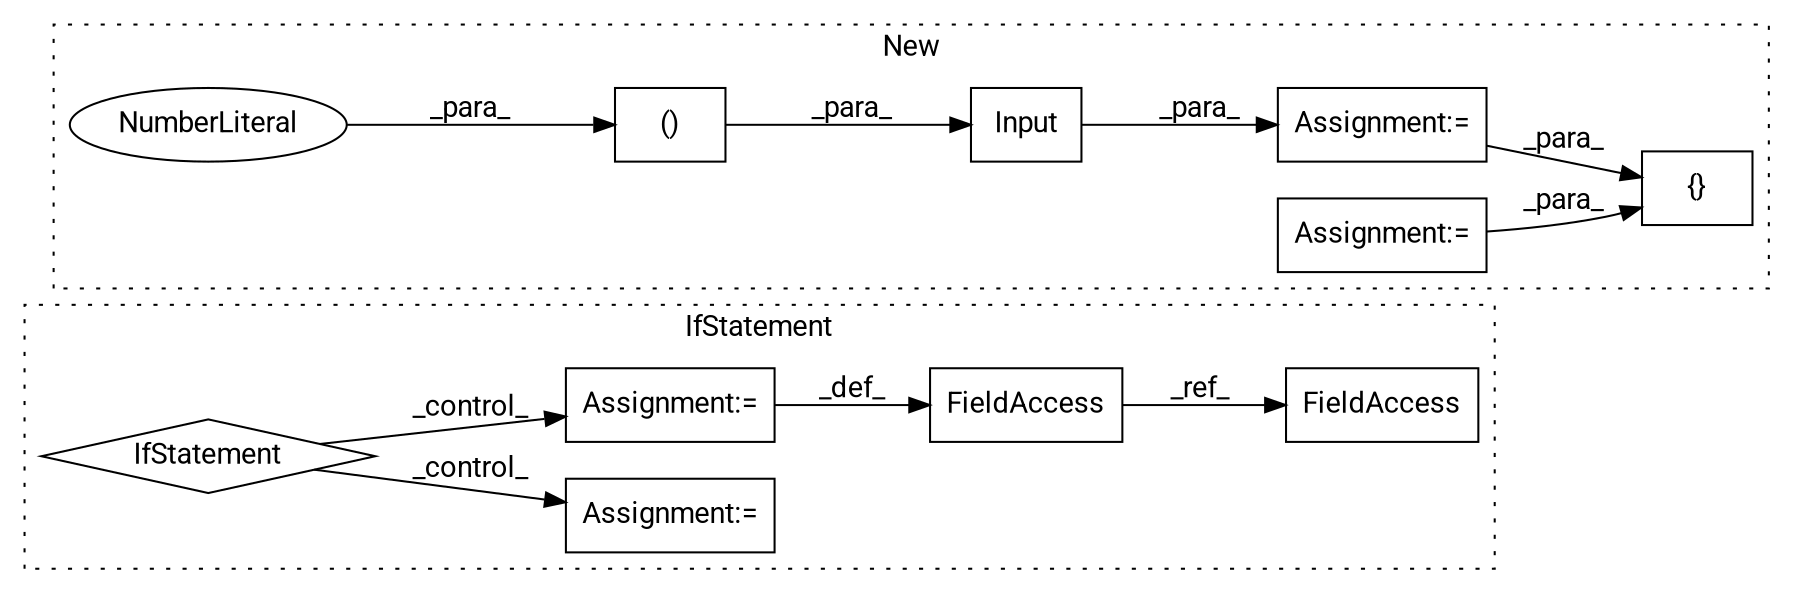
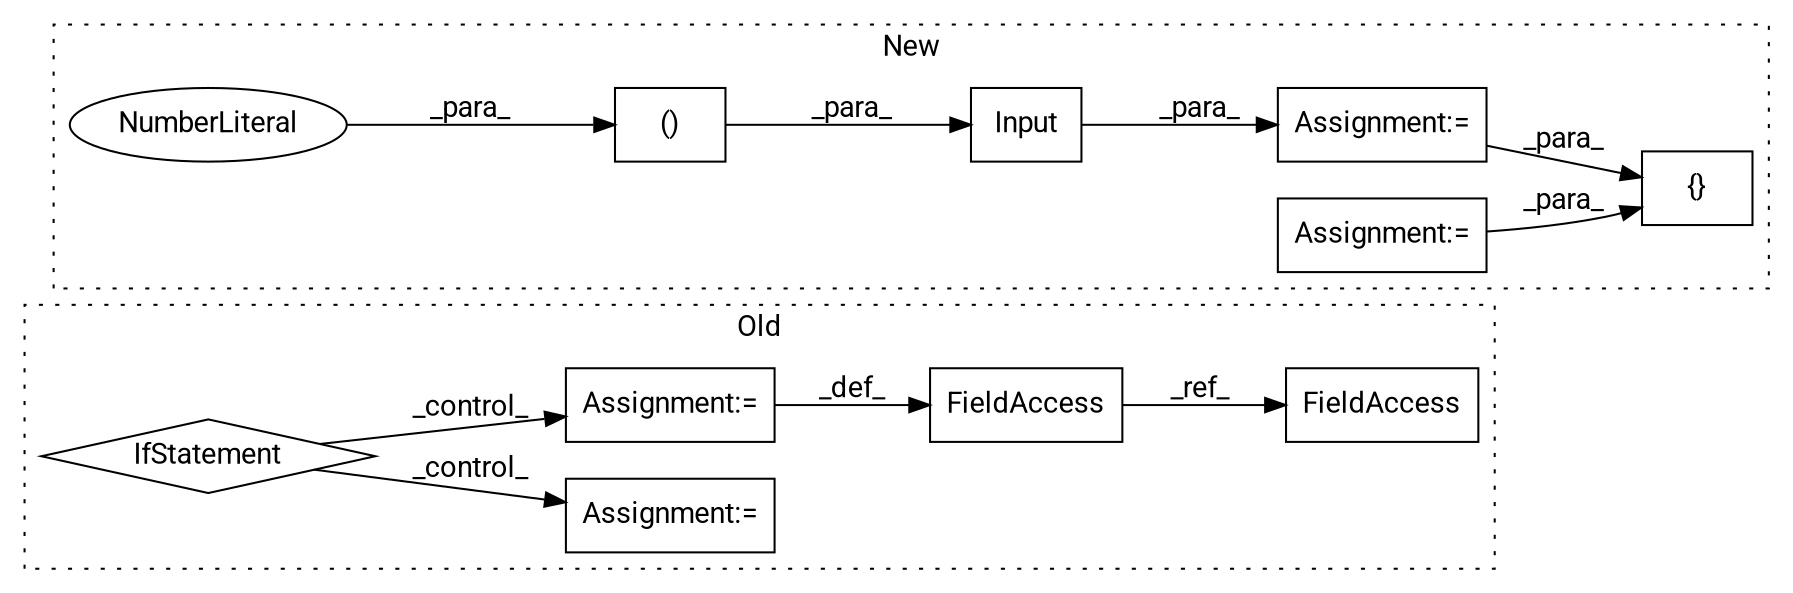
cluster "IfStatement": label "IfStatement" -> "Old"
